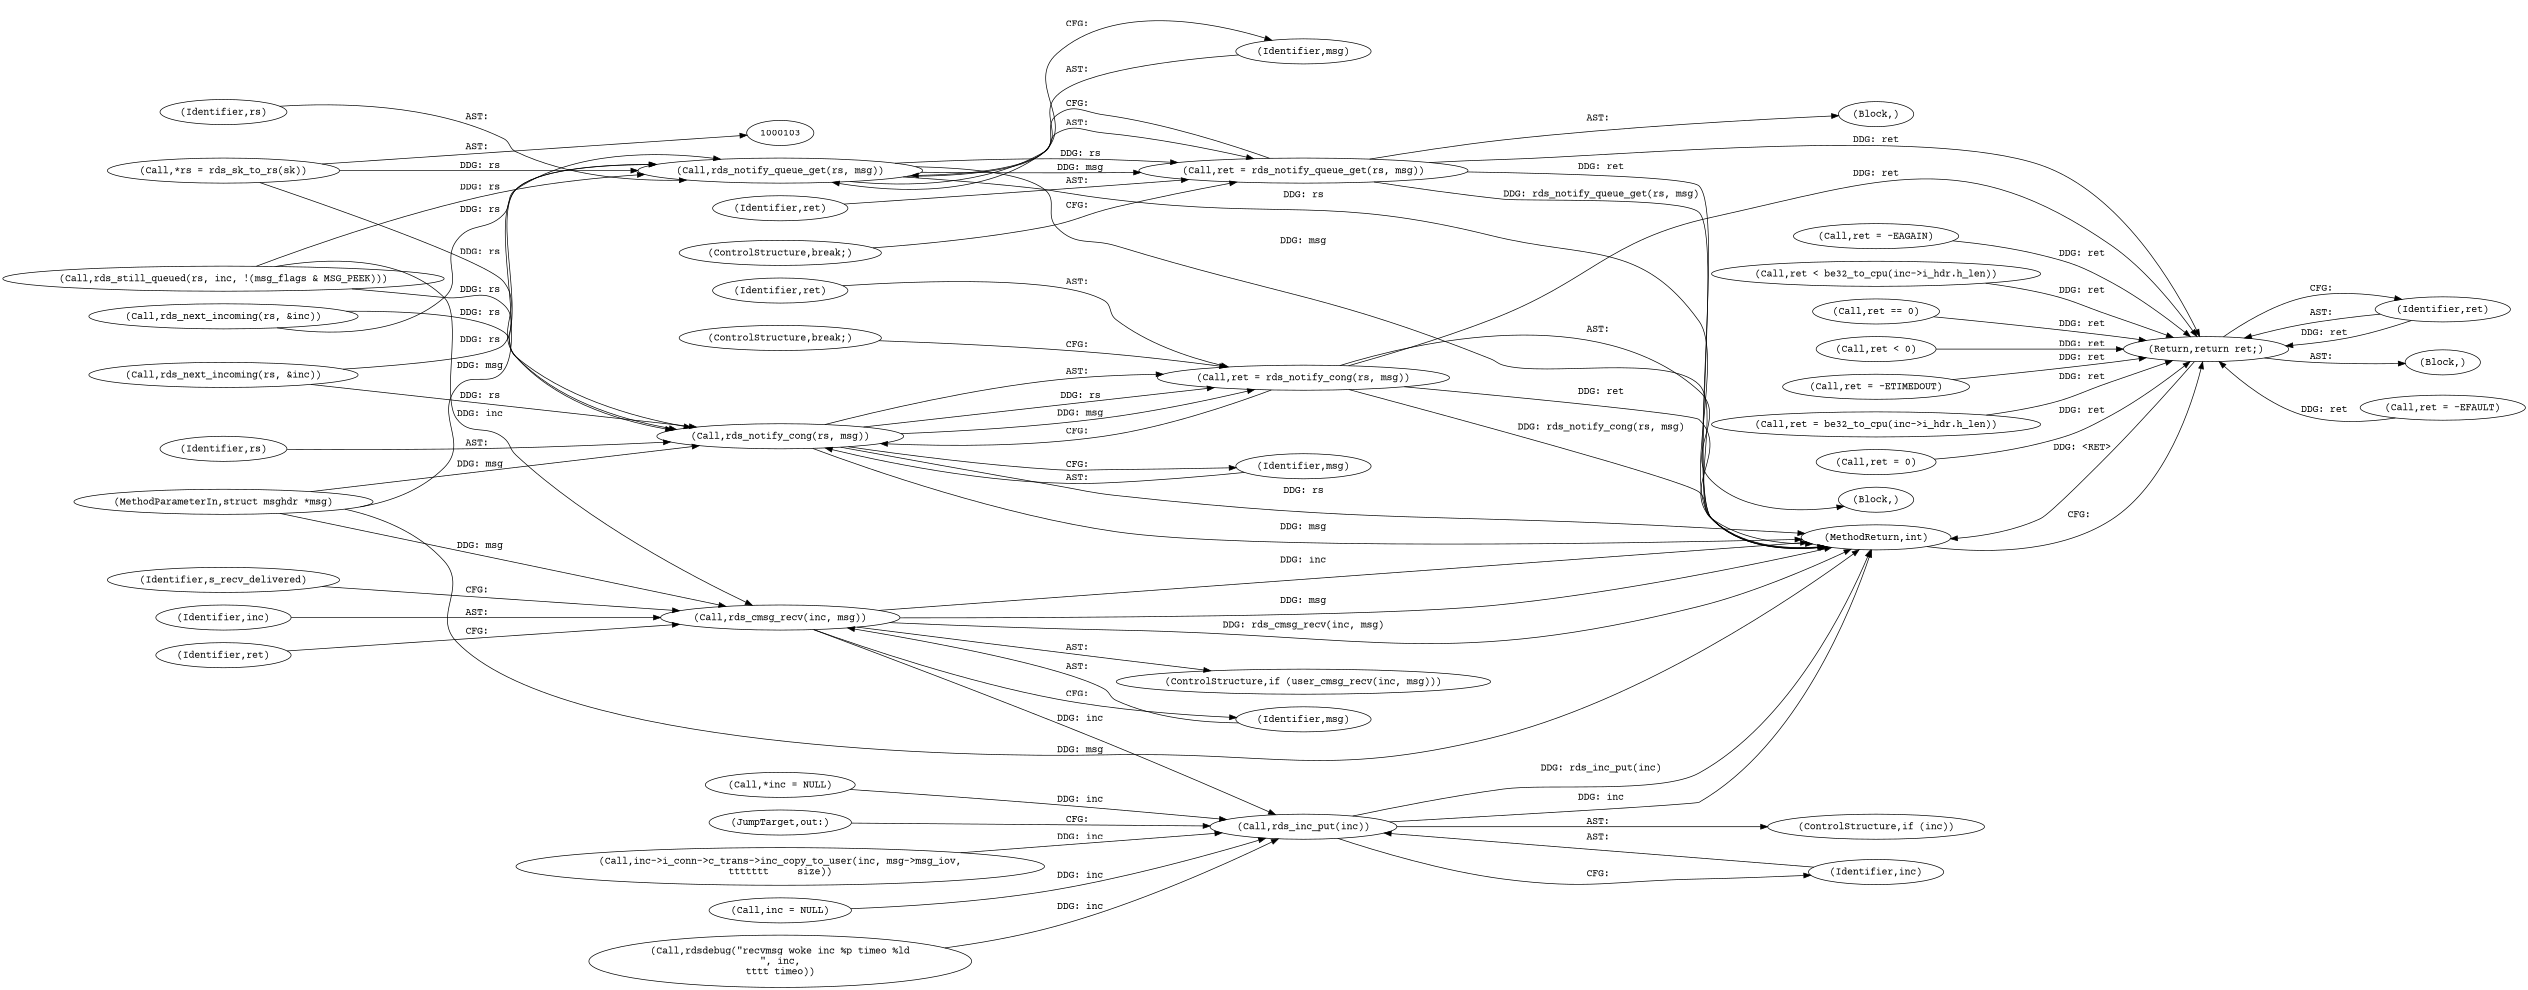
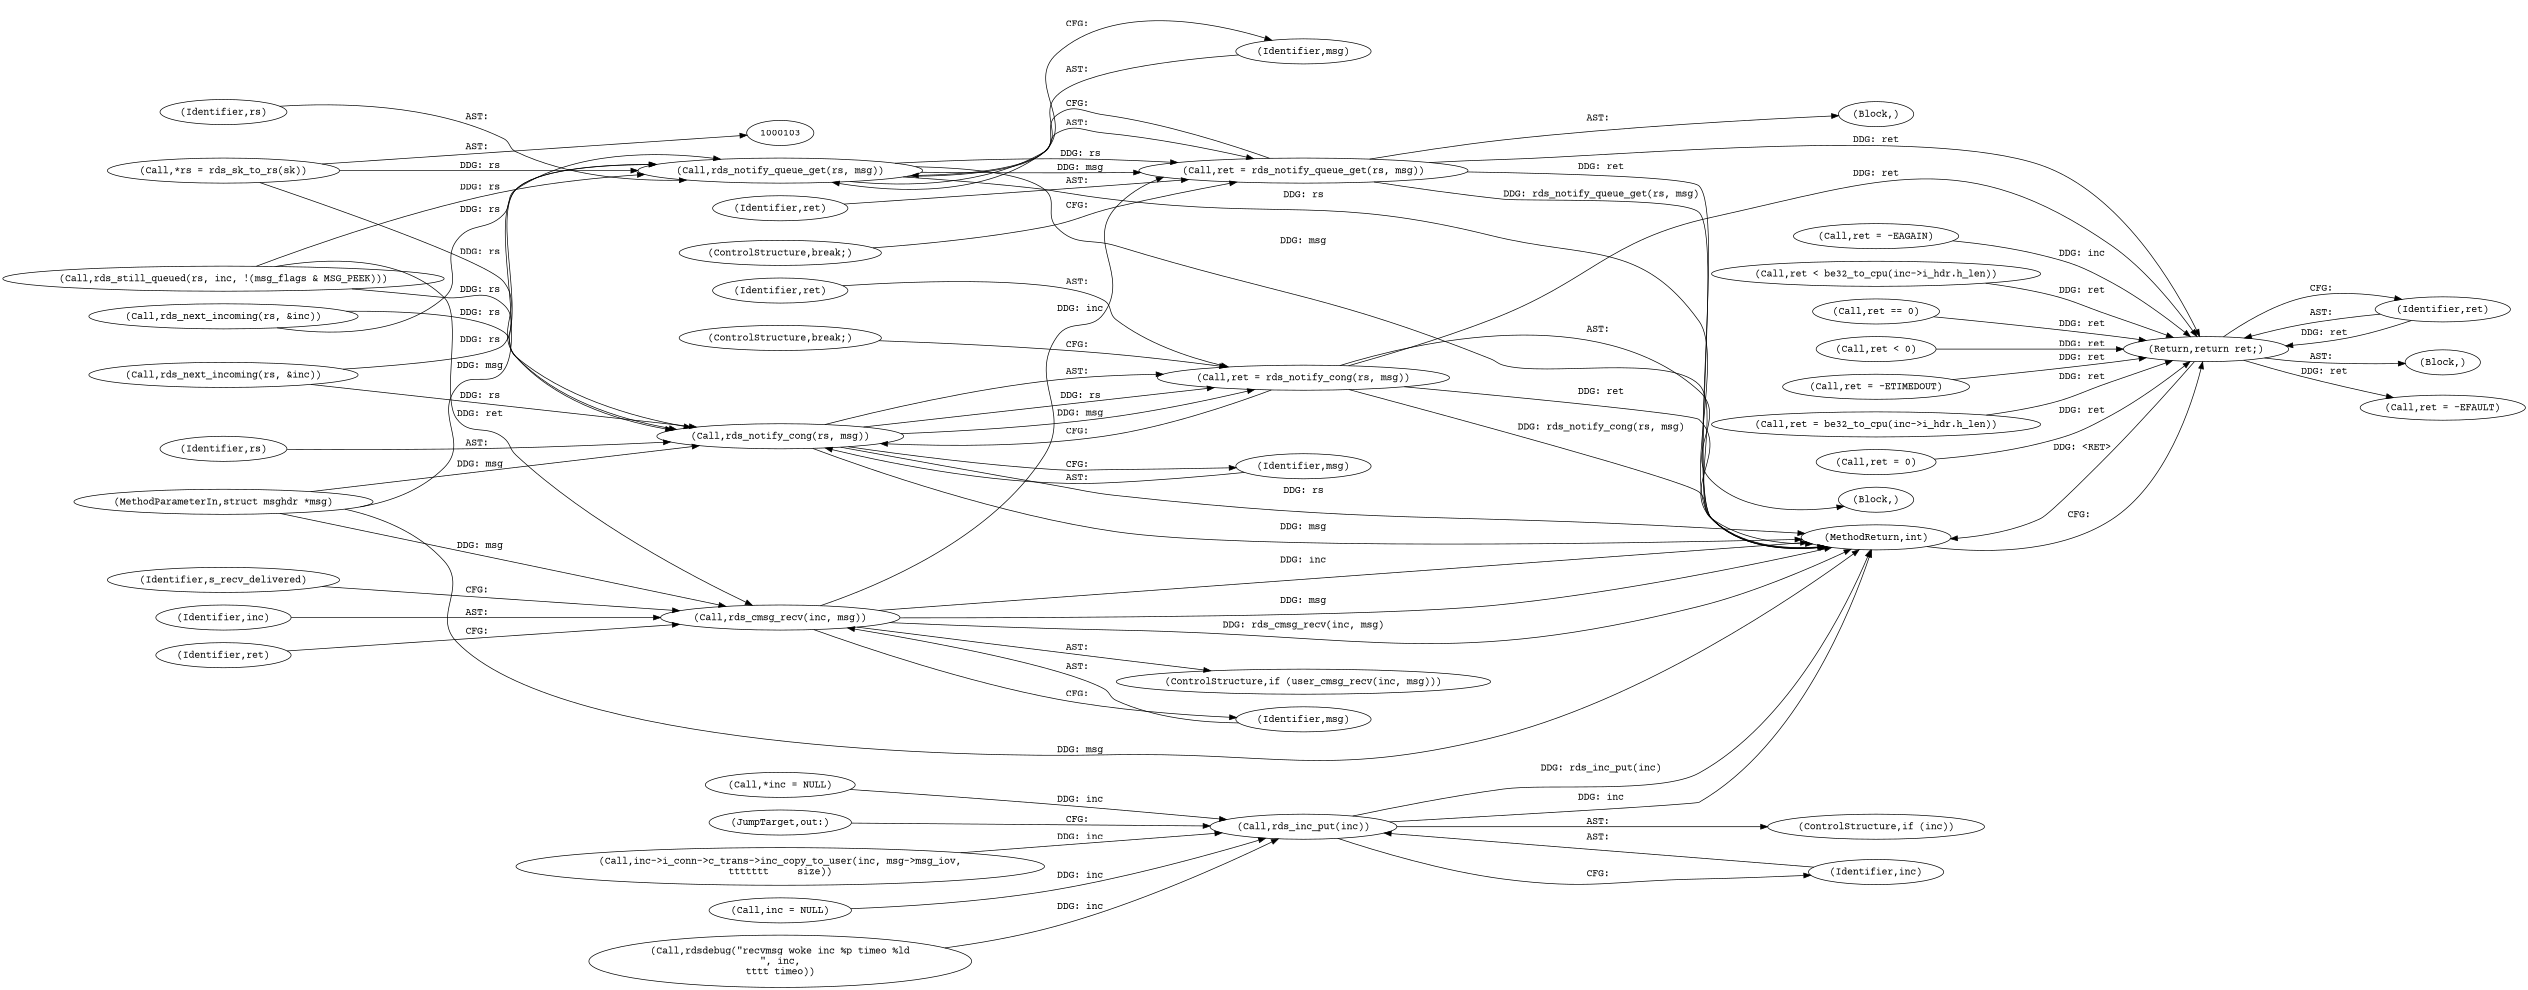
edge "(Call,ret = -EAGAIN)" -> "(Return,return ret;)": label "DDG: ret" -> "DDG: inc"
edge "(Call,rds_still_queued(rs, inc, !(msg_flags & MSG_PEEK)))" -> "(Call,rds_cmsg_recv(inc, msg))": label "DDG: inc" -> "DDG: ret"
edge "(Call,ret = -EFAULT)" -> "(Return,return ret;)": reversed
edge "(Call,rds_cmsg_recv(inc, msg))" -> "(Call,rds_inc_put(inc))": now "(Call,rds_cmsg_recv(inc, msg))" -> "(Call,ret = rds_notify_queue_get(rs, msg))"
